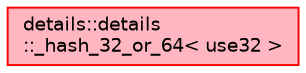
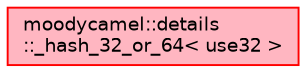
node "details::details ::_hash_32_or_64< use32 >": label "details::details ::_hash_32_or_64< use32 >" -> "moodycamel::details ::_hash_32_or_64< use32 >"
